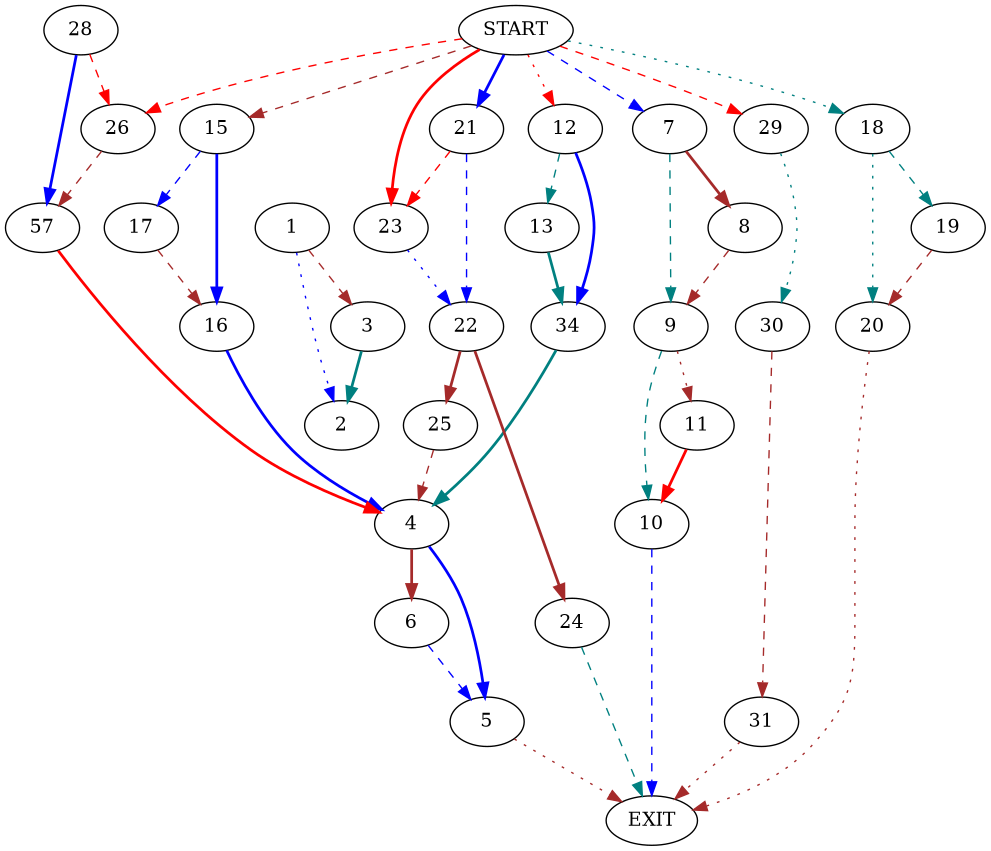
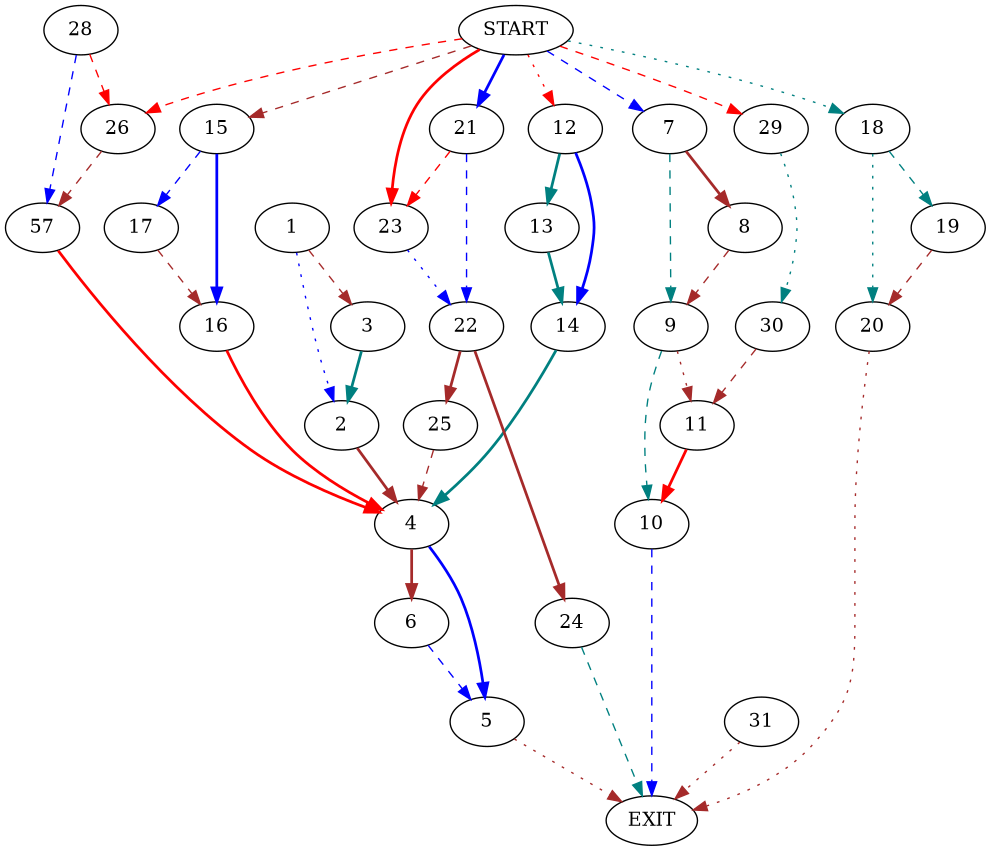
edge "28" -> "57": style bold -> dashed
edge "12" -> "13": style dashed -> bold
node "34": label "34" -> "14"
edge "16" -> "4": color blue -> red
edge "2" -> "4": added
edge "30" -> "31": now "30" -> "11"
